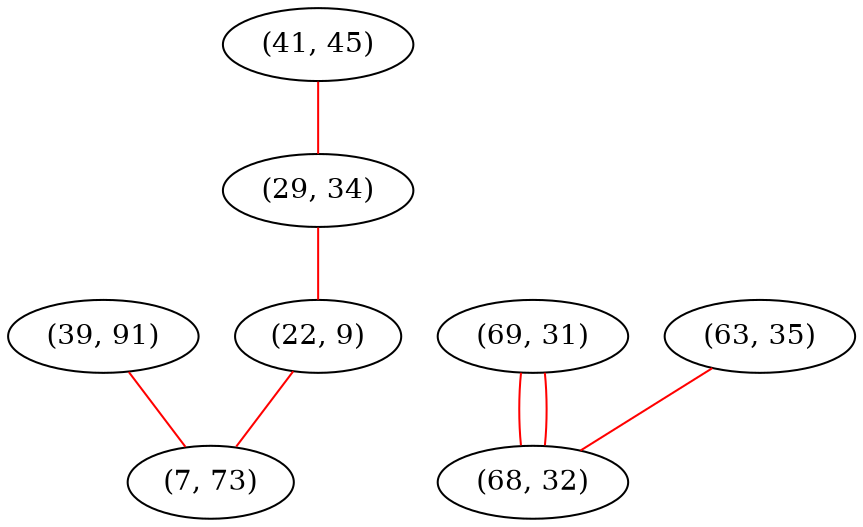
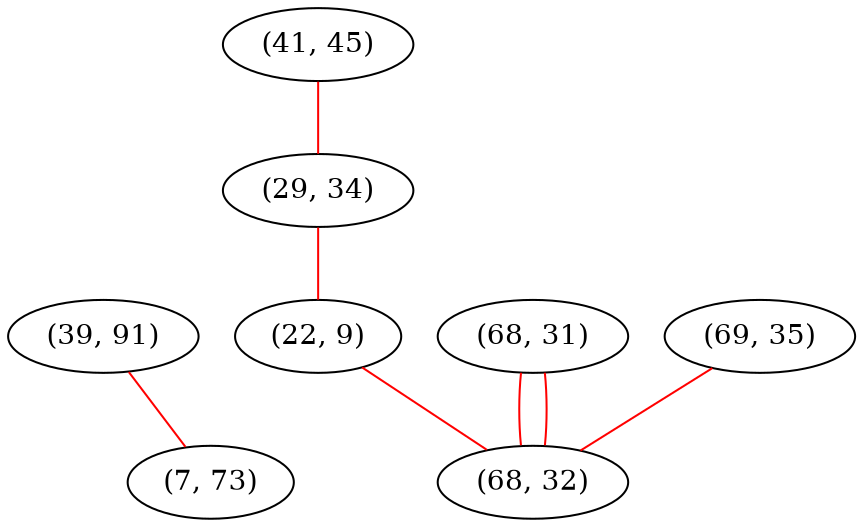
node "(69, 31)": label "(69, 31)" -> "(68, 31)"
node "(63, 35)": label "(63, 35)" -> "(69, 35)"
edge "(22, 9)" -- "(7, 73)": now "(22, 9)" -- "(68, 32)"
